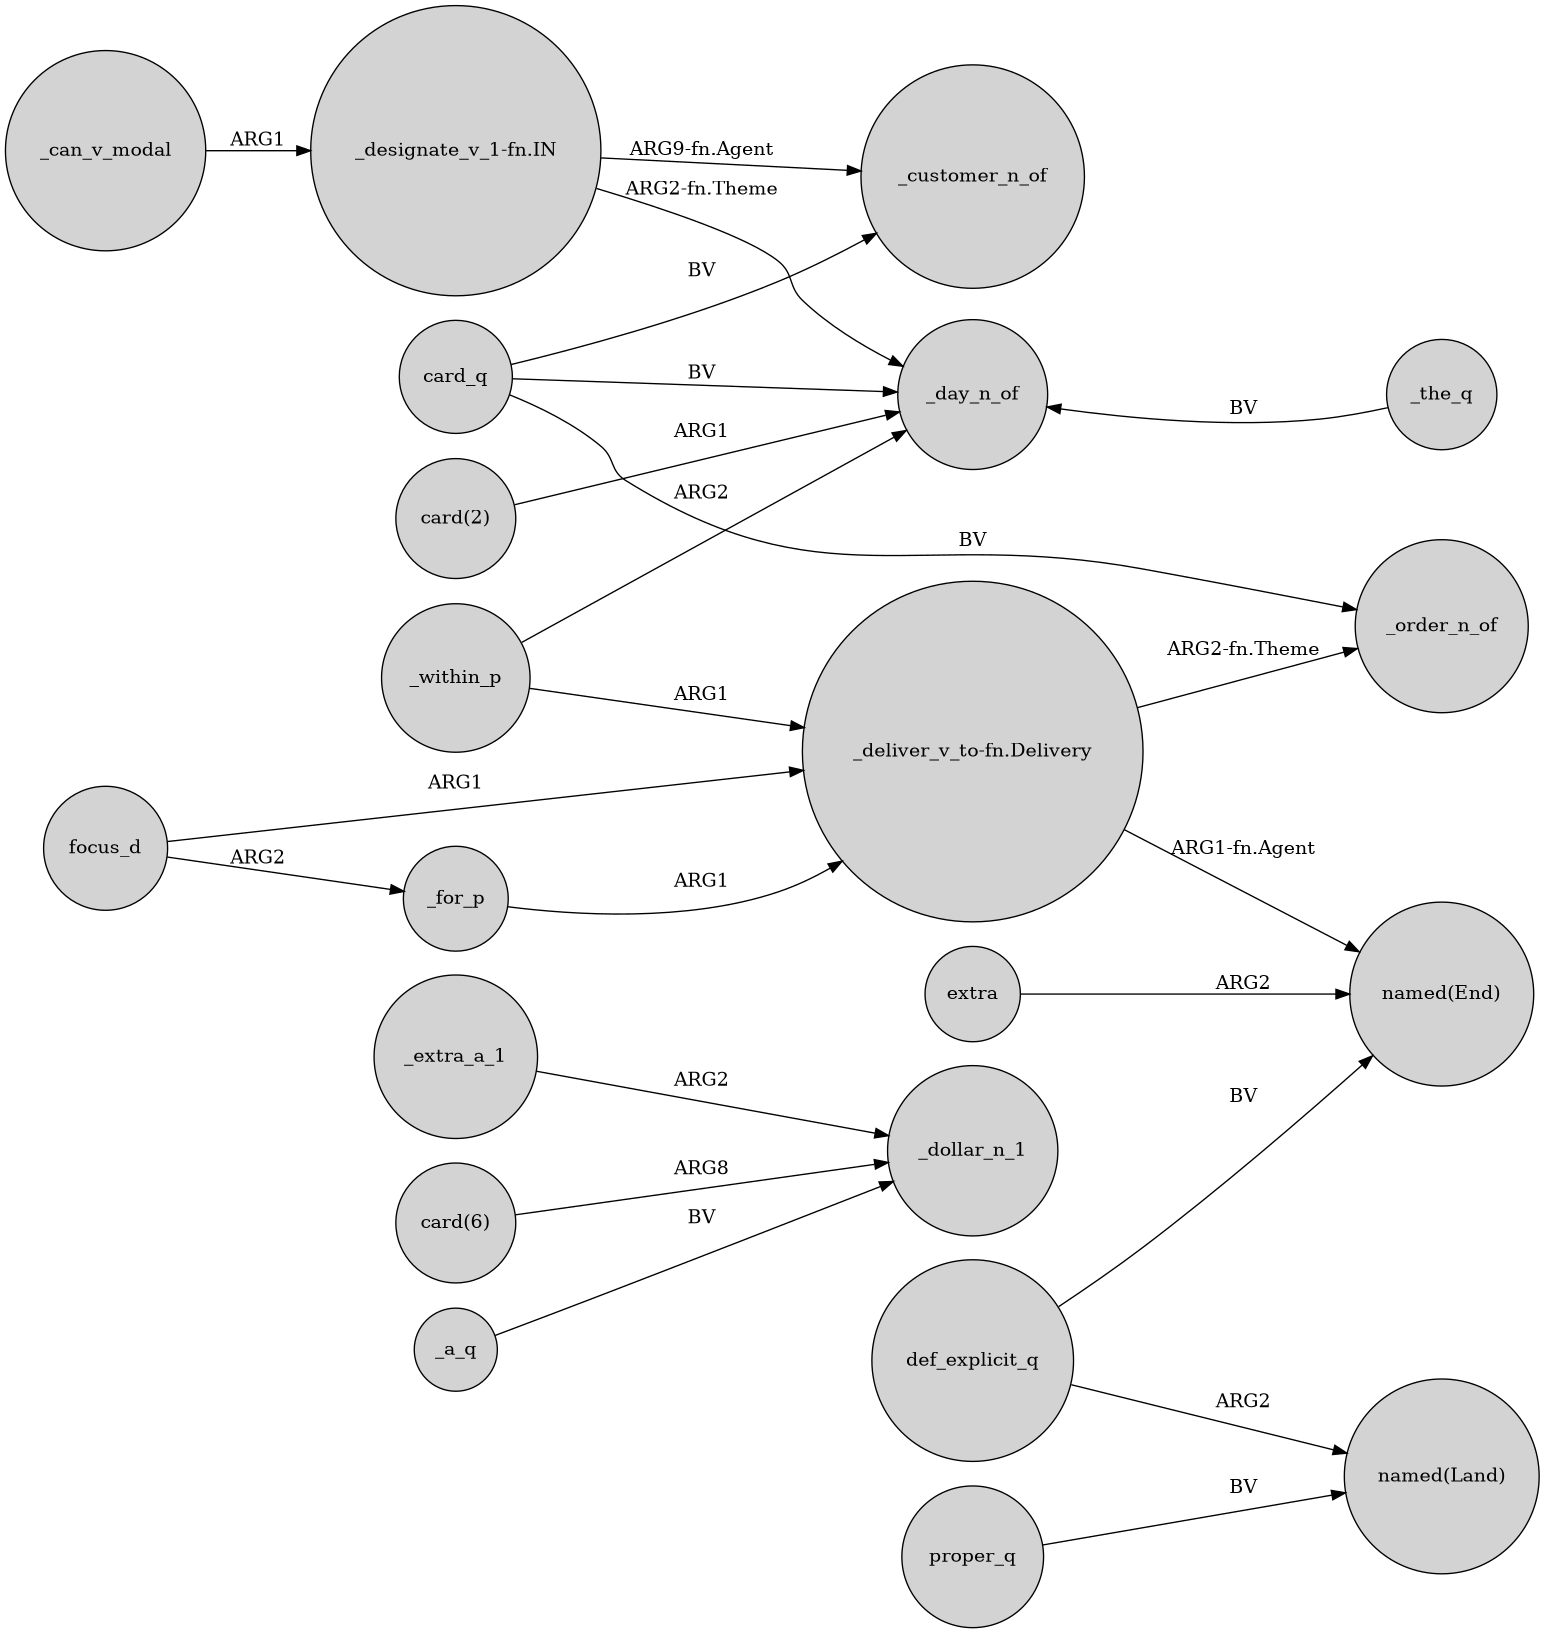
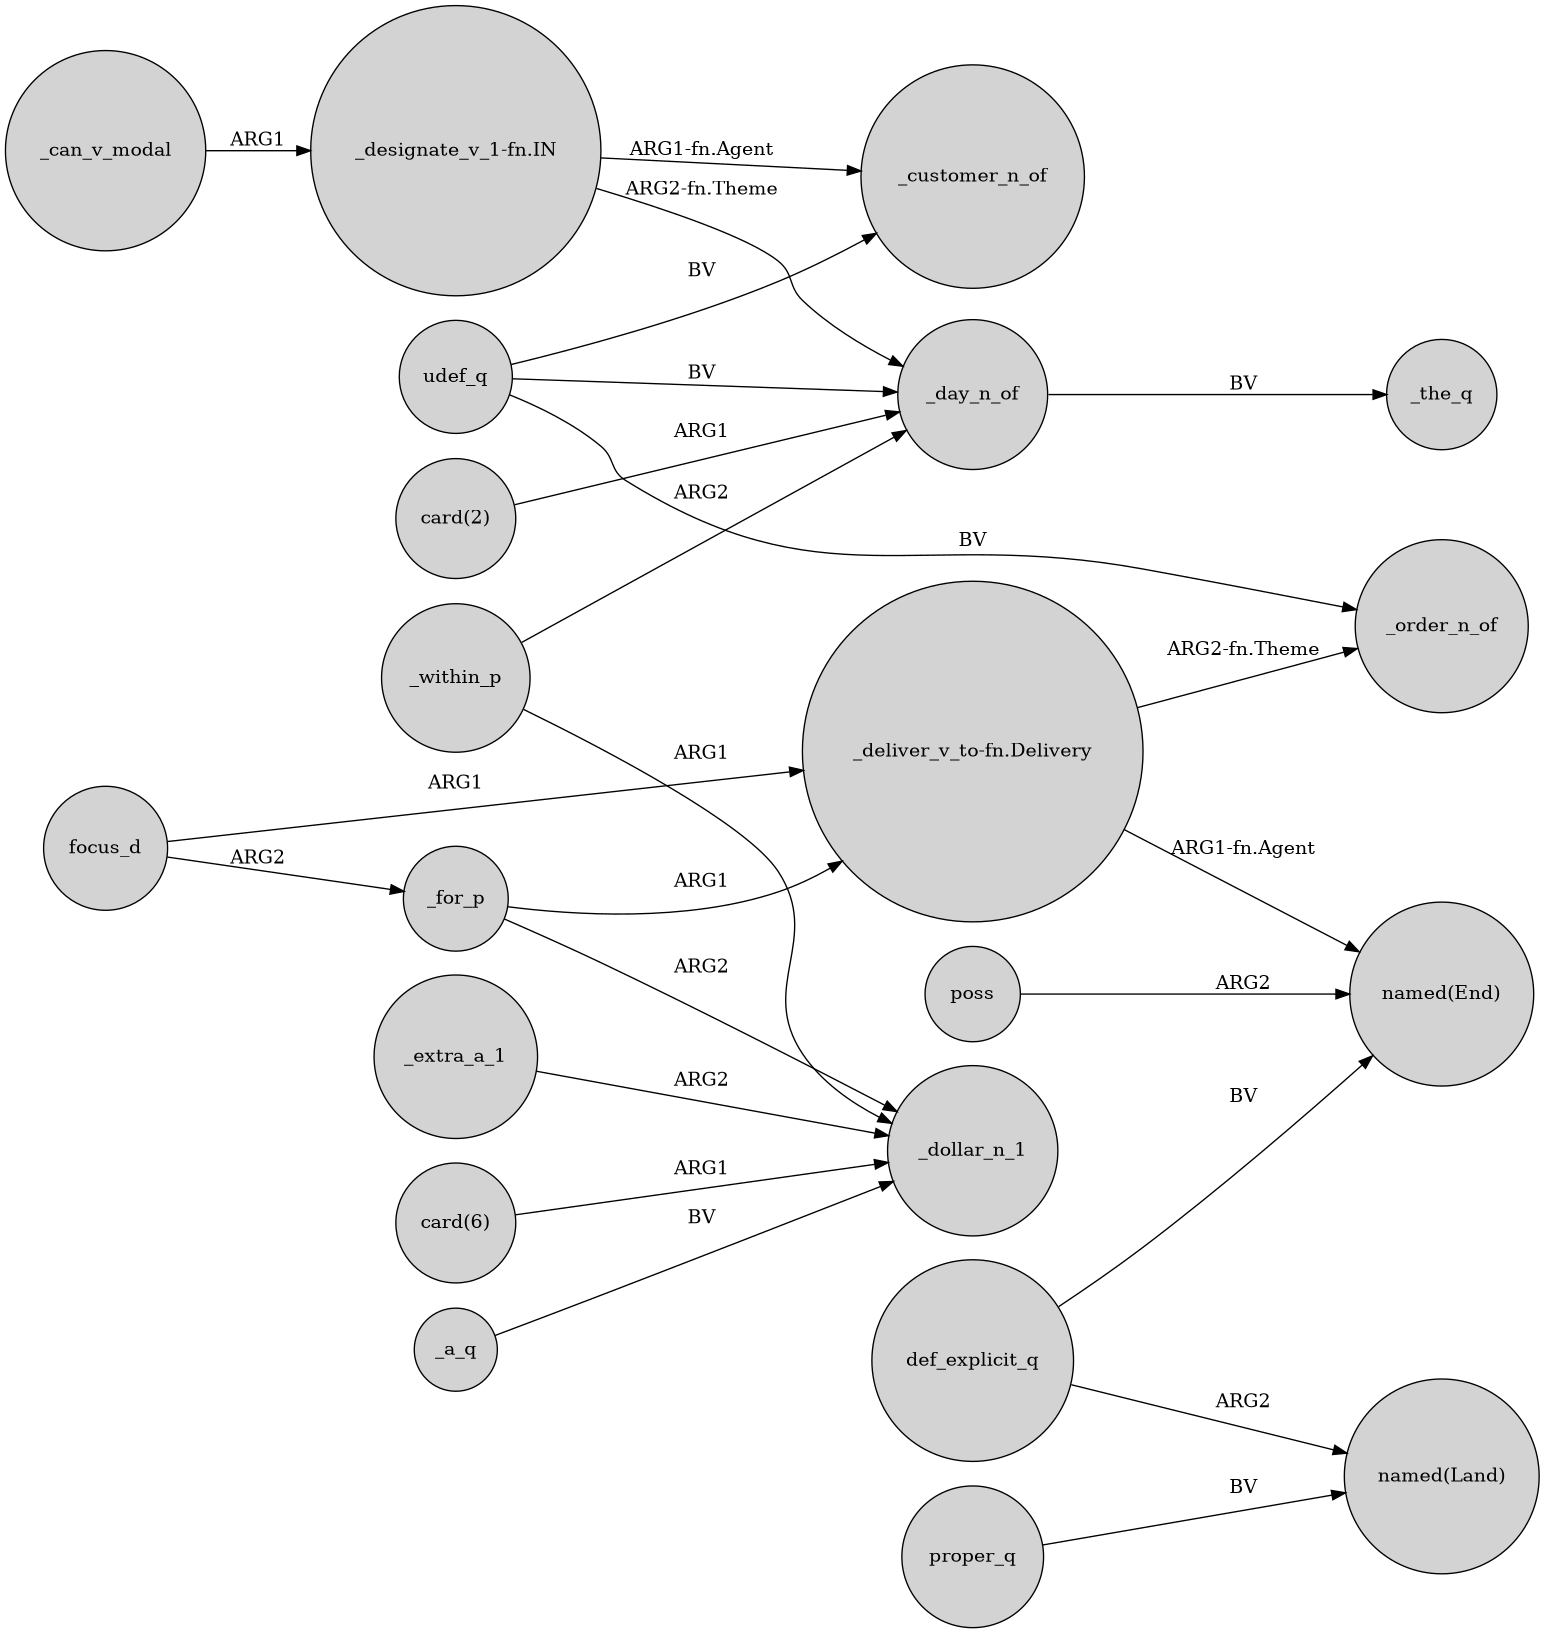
edge "_designate_v_1-fn.IN" -> "_customer_n_of": label "ARG9-fn.Agent" -> "ARG1-fn.Agent"
node "card_q": label "card_q" -> "udef_q"
edge "_the_q" -> "_day_n_of": reversed
edge "_within_p" -> "_deliver_v_to-fn.Delivery": now "_within_p" -> "_dollar_n_1"
node "extra": label "extra" -> "poss"
edge "_for_p" -> "_dollar_n_1": added, label "ARG2"
edge "card(6)" -> "_dollar_n_1": label "ARG8" -> "ARG1"
